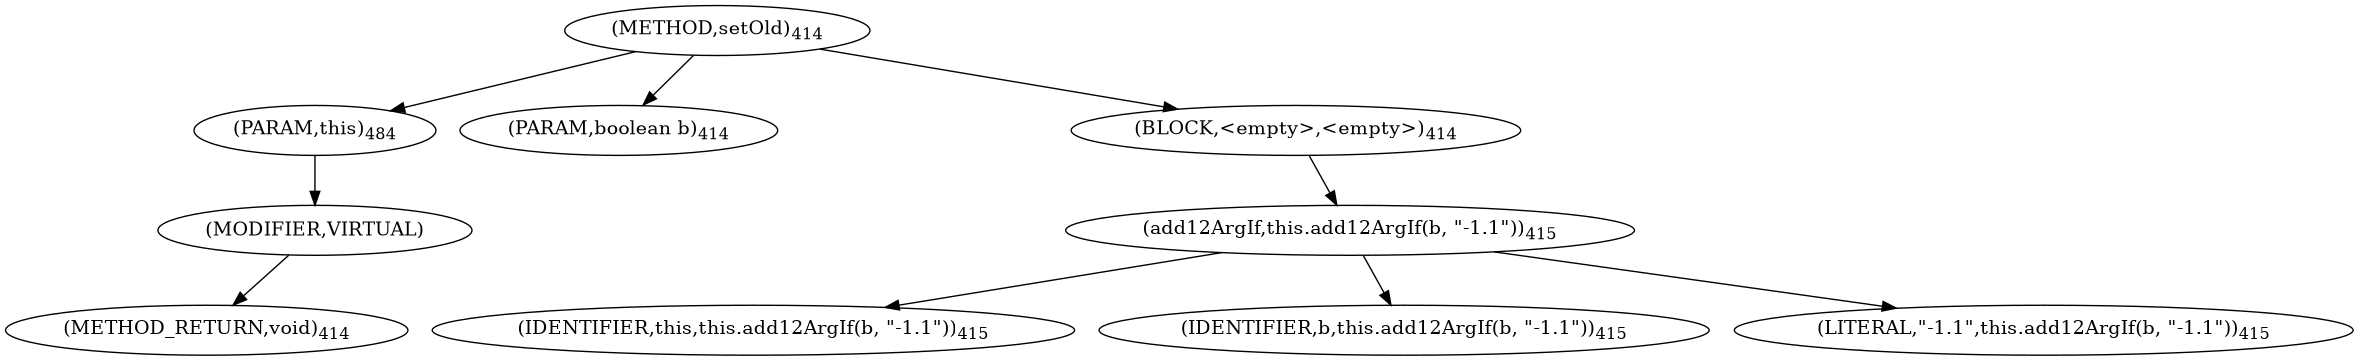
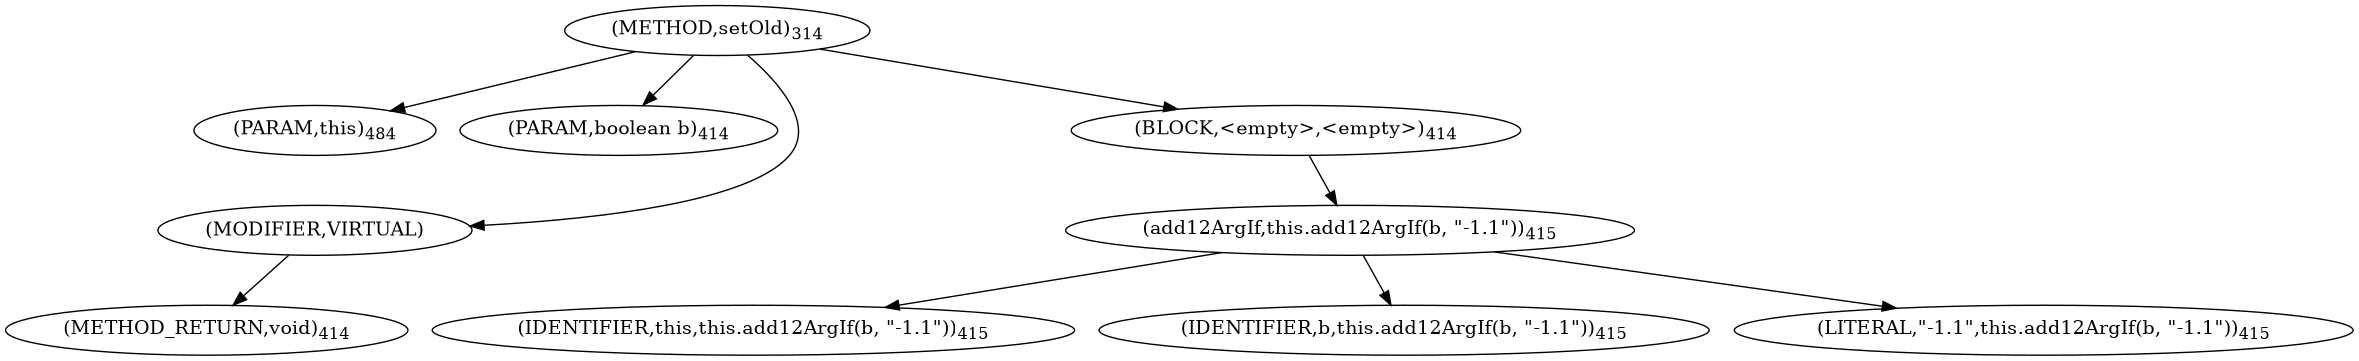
node "(METHOD,setOld)": text "414" -> "314"
edge "(PARAM,this)" -> "(MODIFIER,VIRTUAL)": now "(METHOD,setOld)" -> "(MODIFIER,VIRTUAL)"
